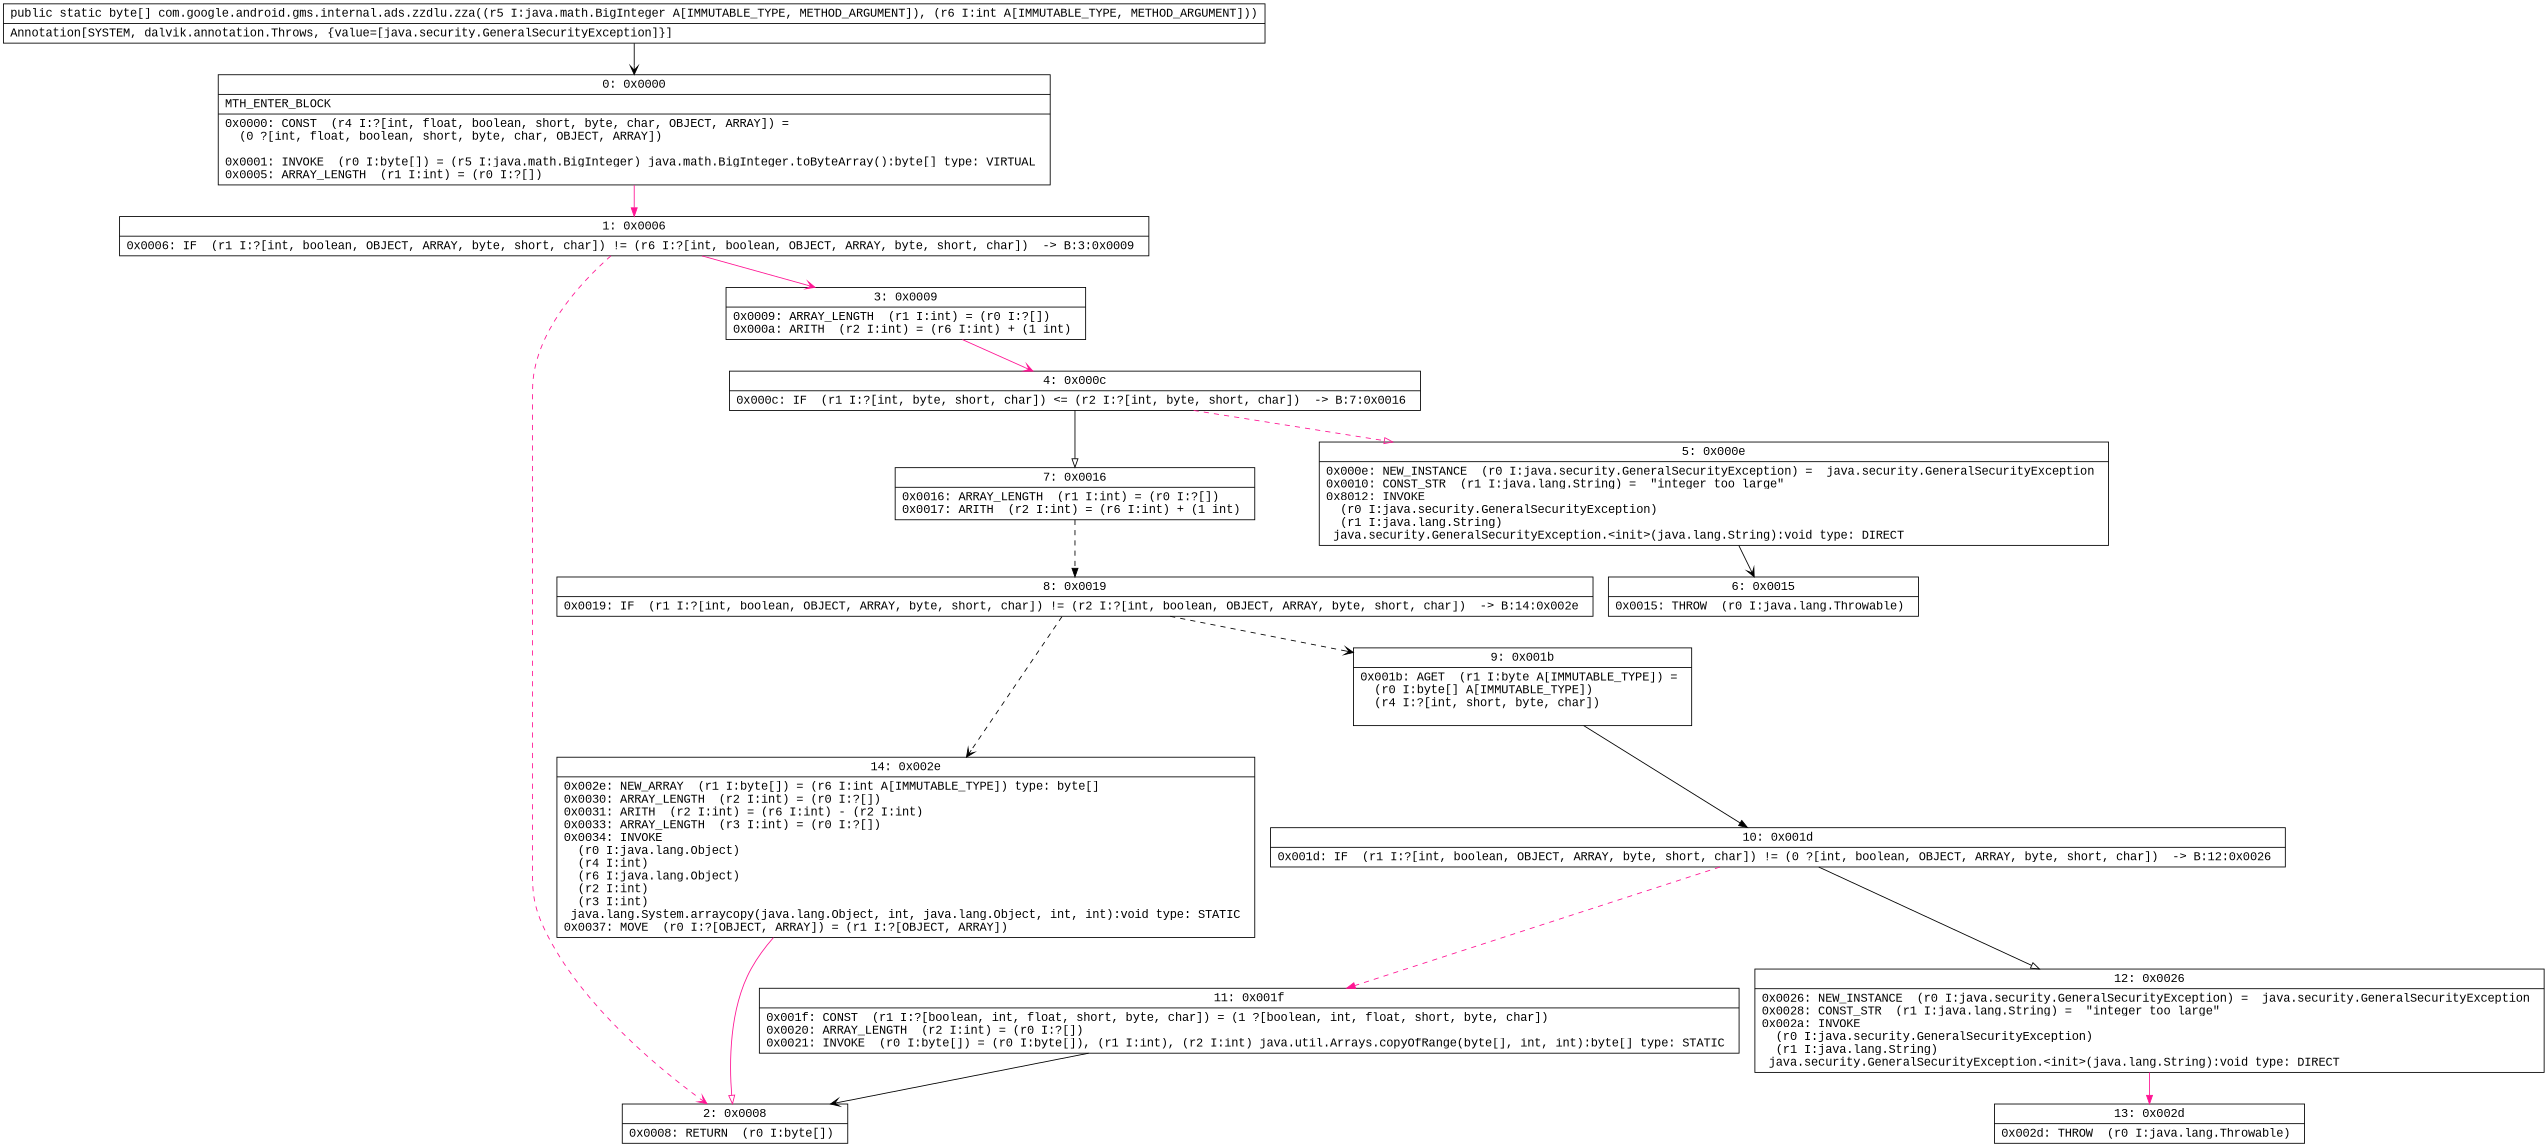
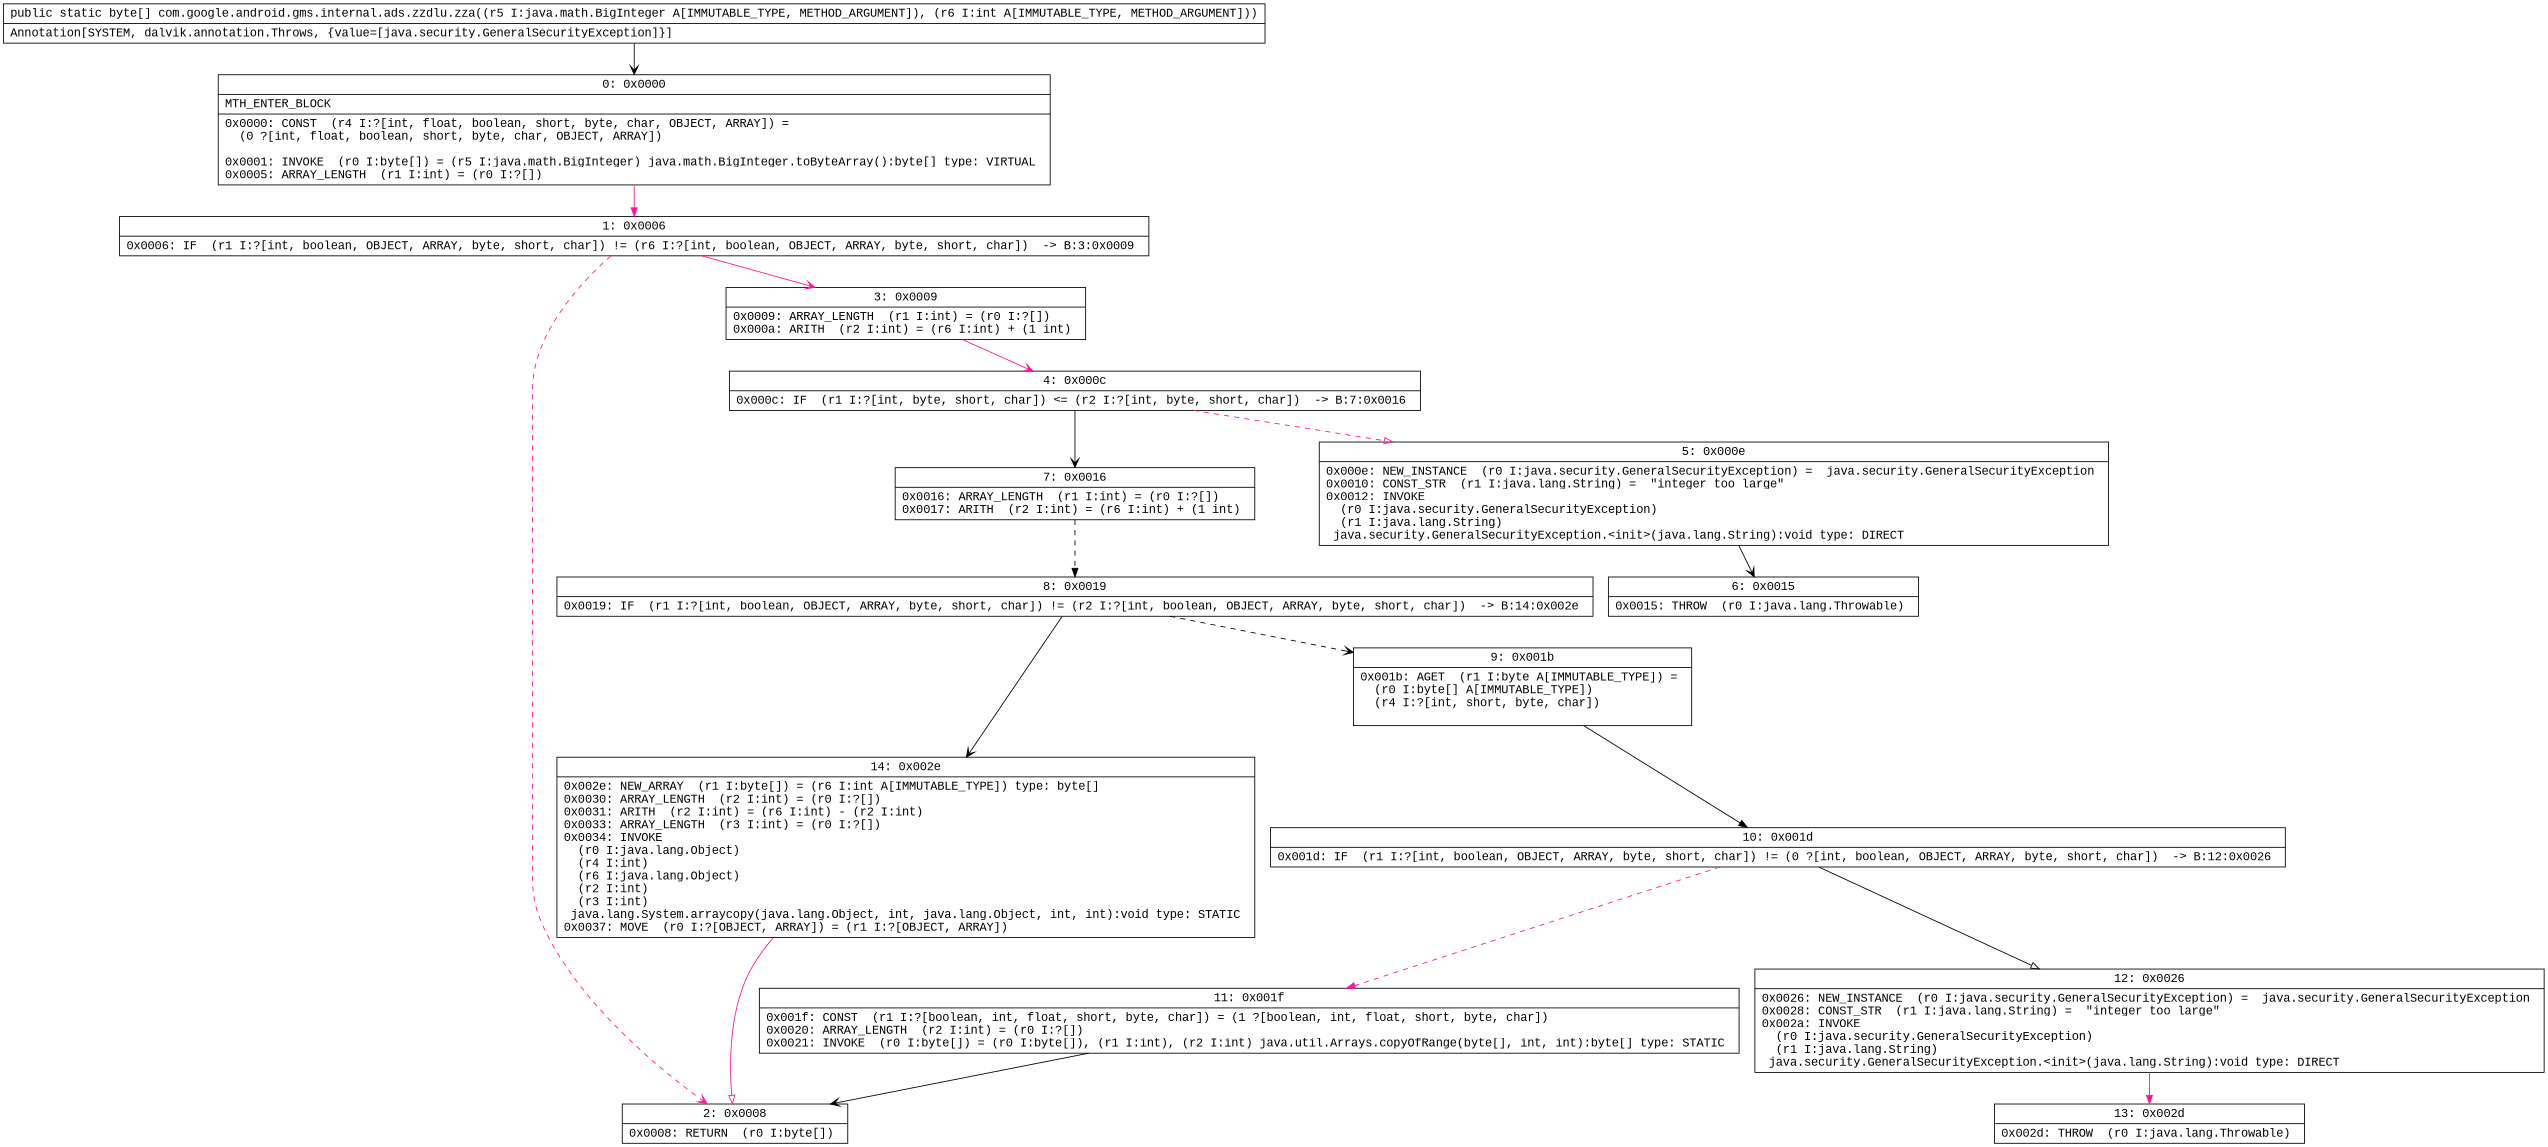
edge "4: 0x000c" -> "7: 0x0016": arrowhead onormal -> vee
node "5: 0x000e": text "0x8012: INVOKE" -> "0x0012: INVOKE"
edge "8: 0x0019" -> "14: 0x002e": style dashed -> solid
